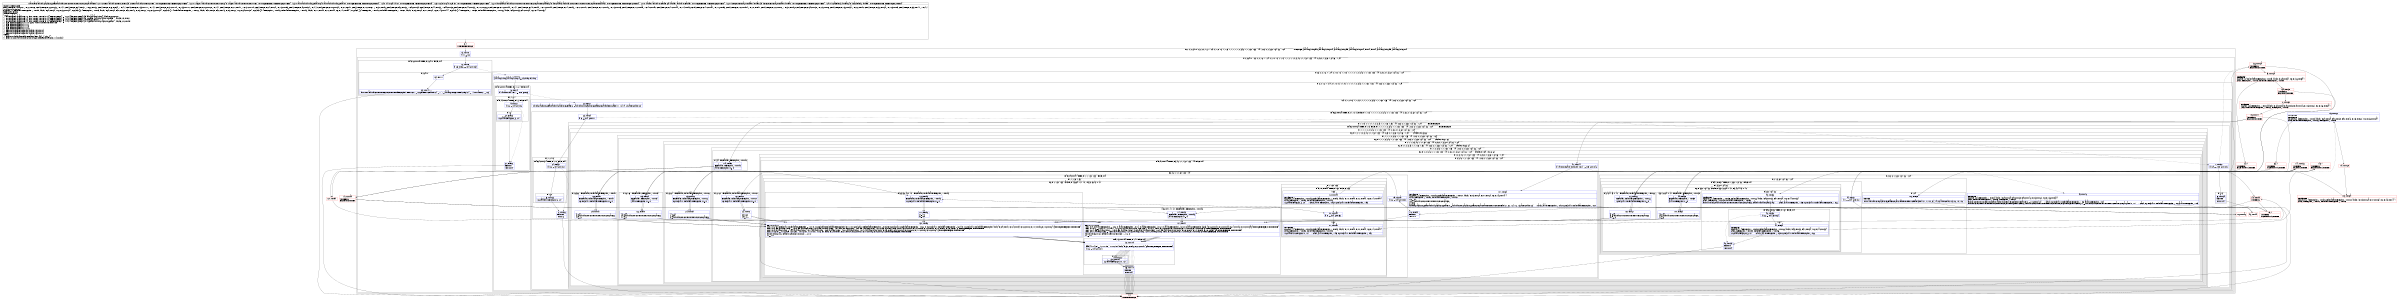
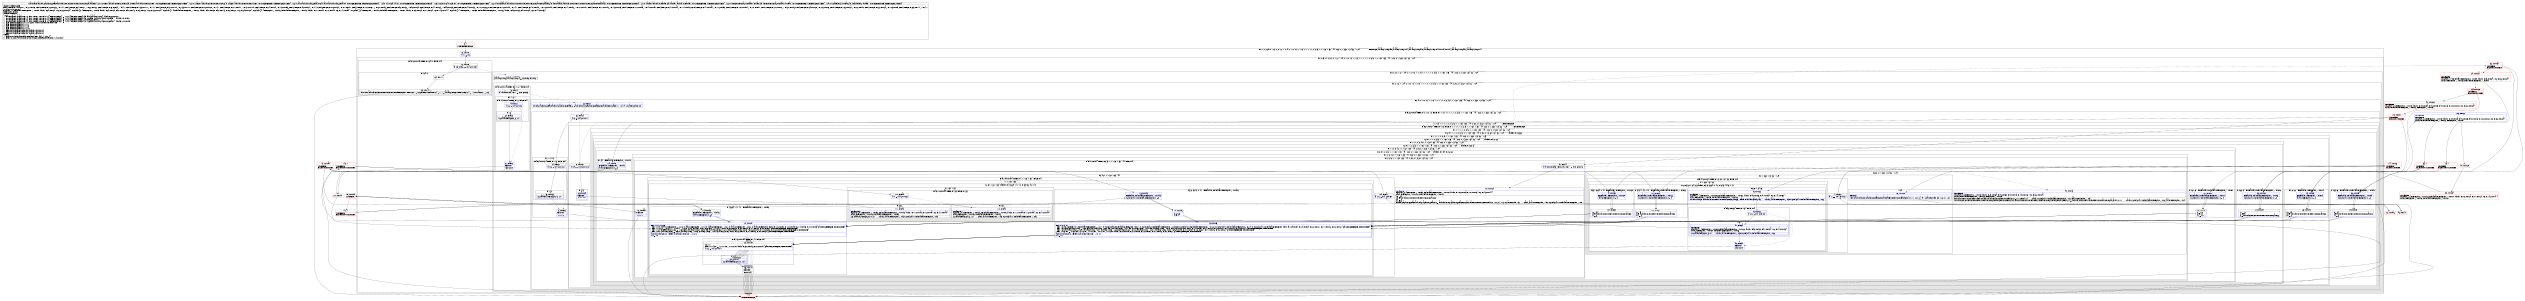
edge "112: 0x00af" -> "110: 0x00a9": reversed
